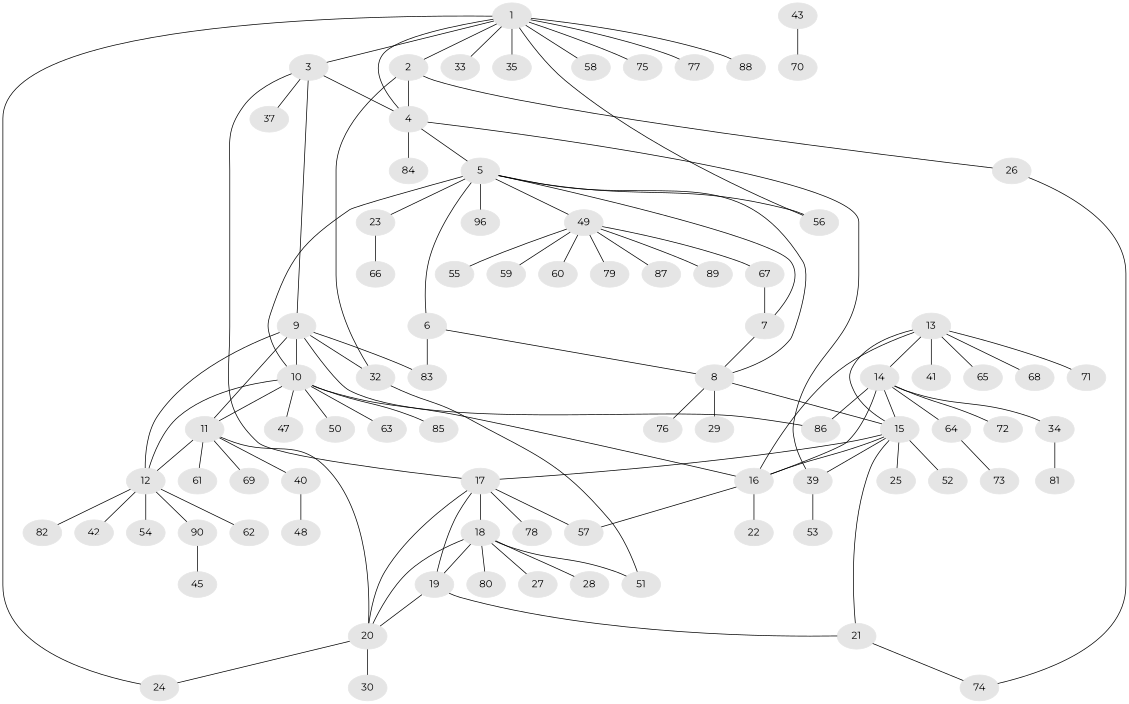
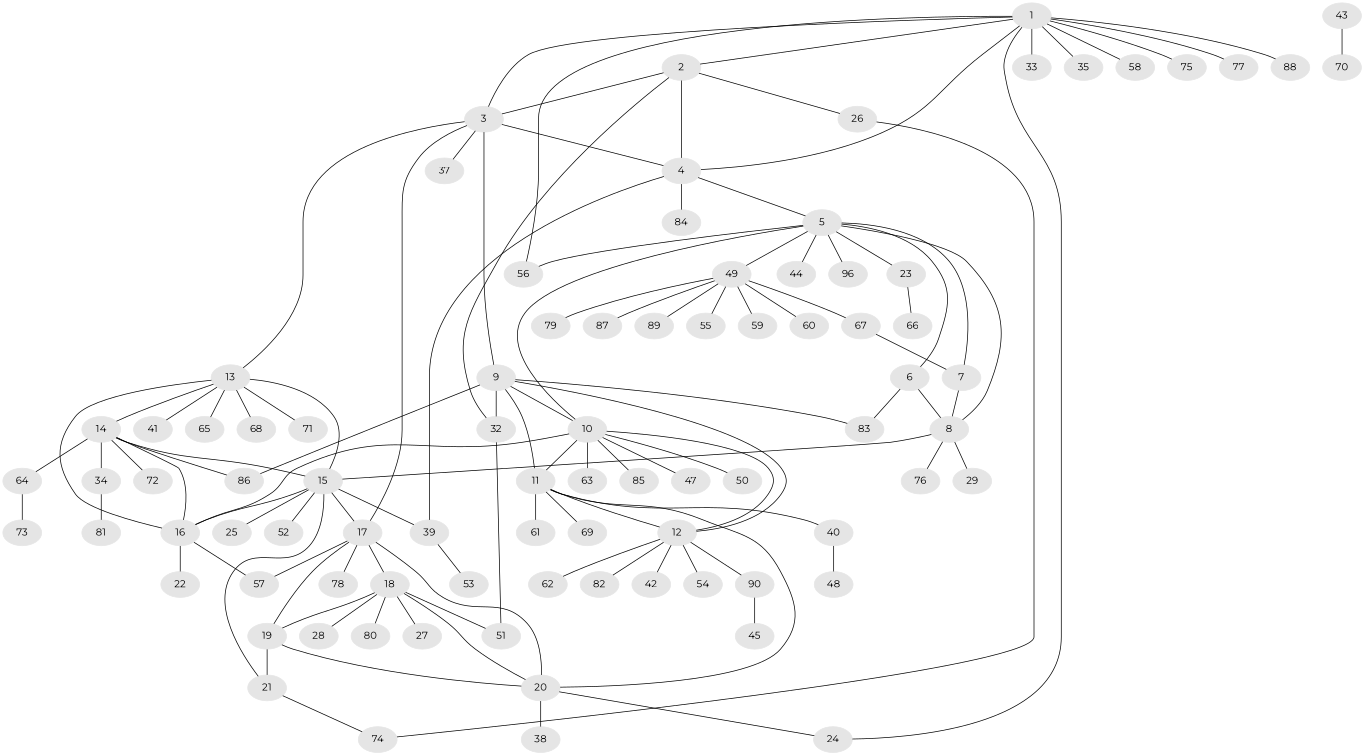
edge "2" -- "3": added
edge "3" -- "13": added
node "44": added
node "30": label "30" -> "38"
